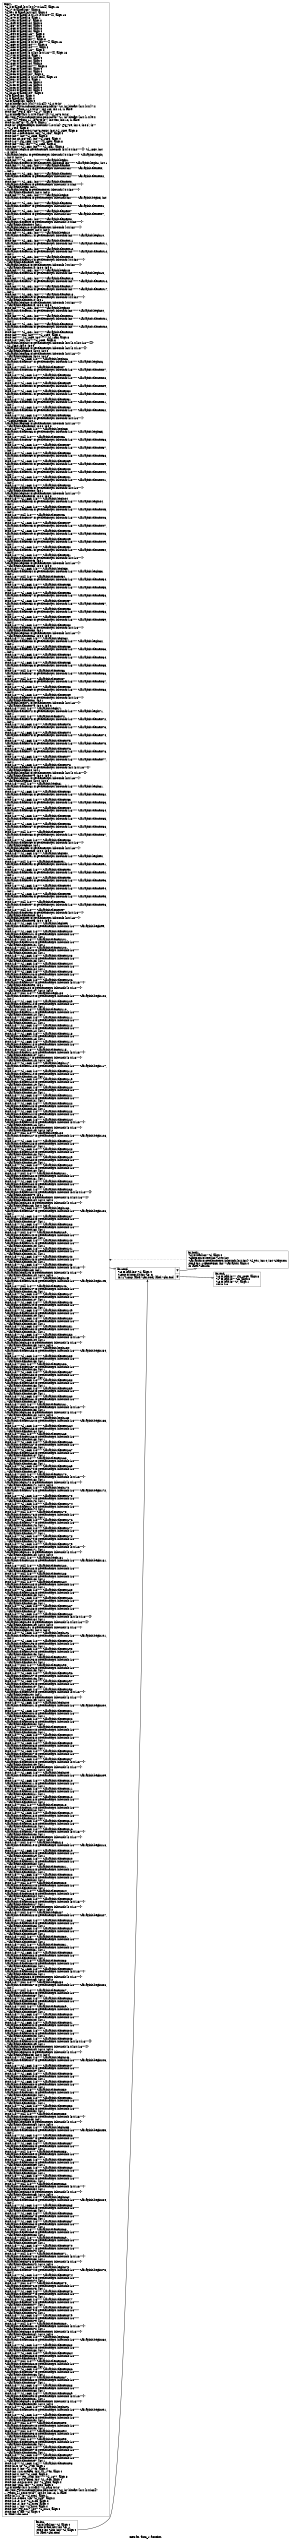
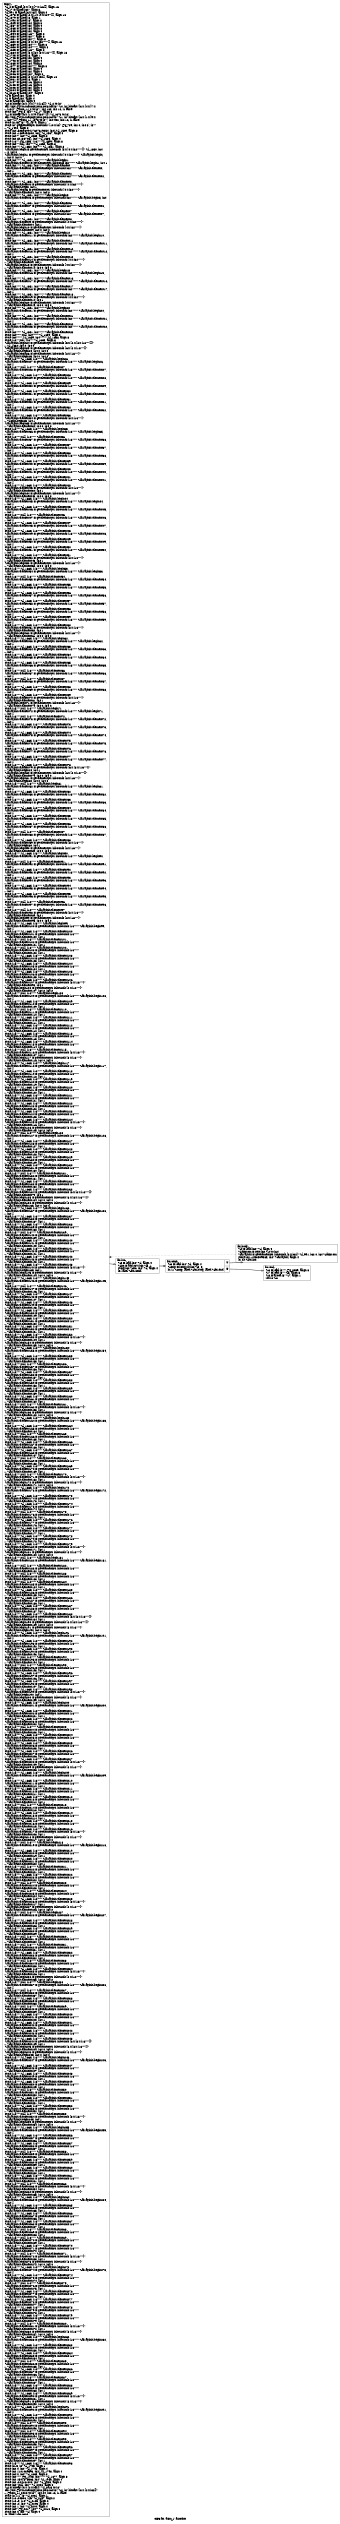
node "for.body:": text "br label %for.inc" -> "br slt %for.inc"
edge "entry:" -> "for.cond:": now "entry:" -> "for.inc:"
node "for.end:": text "%8 = load i8* %7, align 1" -> "%8 = alloca i8* %7, align 1"
